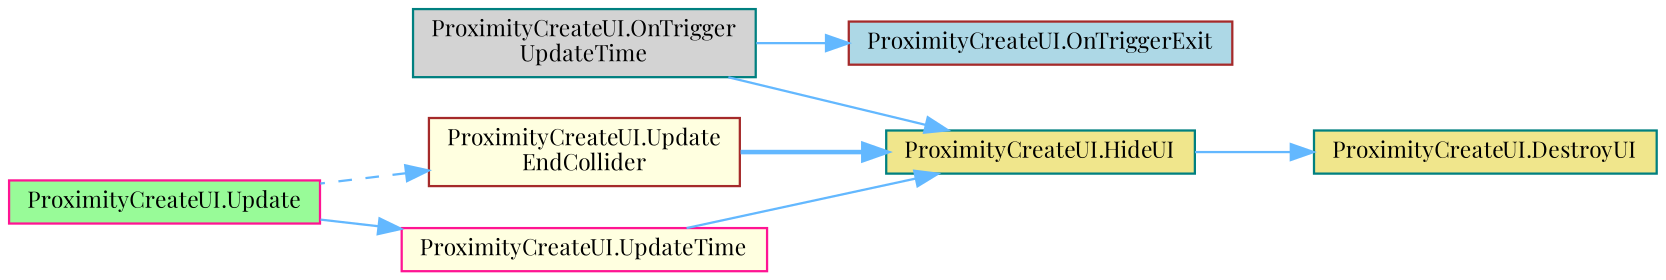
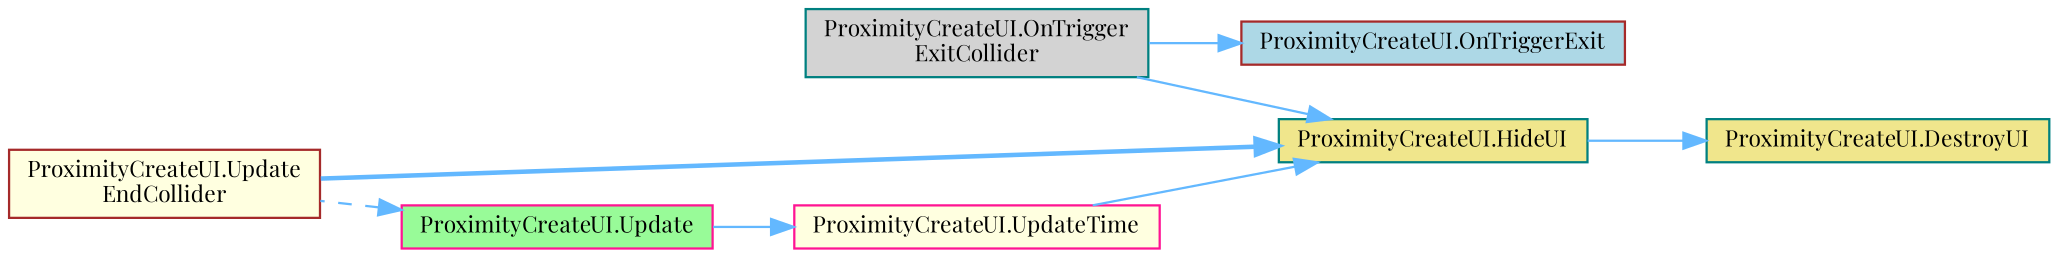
node "ProximityCreateUI.OnTrigger UpdateTime": label "ProximityCreateUI.OnTrigger UpdateTime" -> "ProximityCreateUI.OnTrigger ExitCollider"
edge "ProximityCreateUI.Update" -> "ProximityCreateUI.Update EndCollider": reversed
